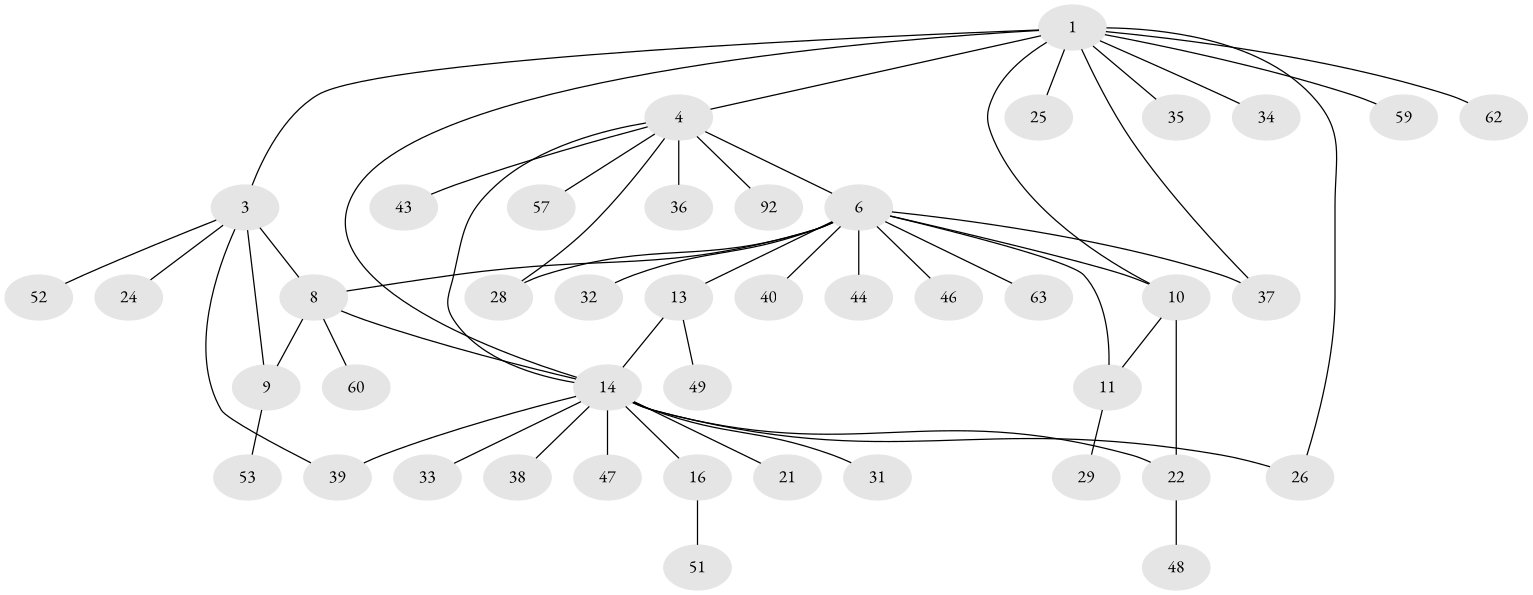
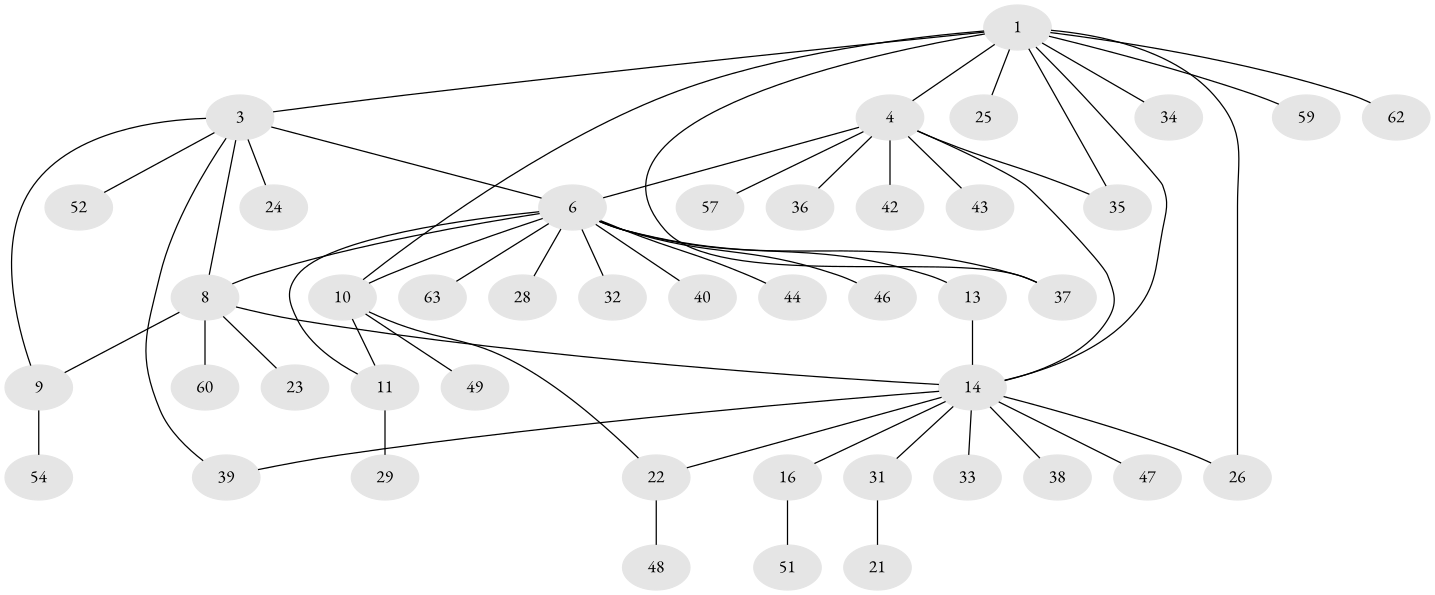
edge "3" -- "6": added
node "92": label "92" -> "42"
edge "4" -- "28": now "4" -- "35"
edge "13" -- "49": now "10" -- "49"
node "23": added
edge "14" -- "21": now "31" -- "21"
node "53": label "53" -> "54"
